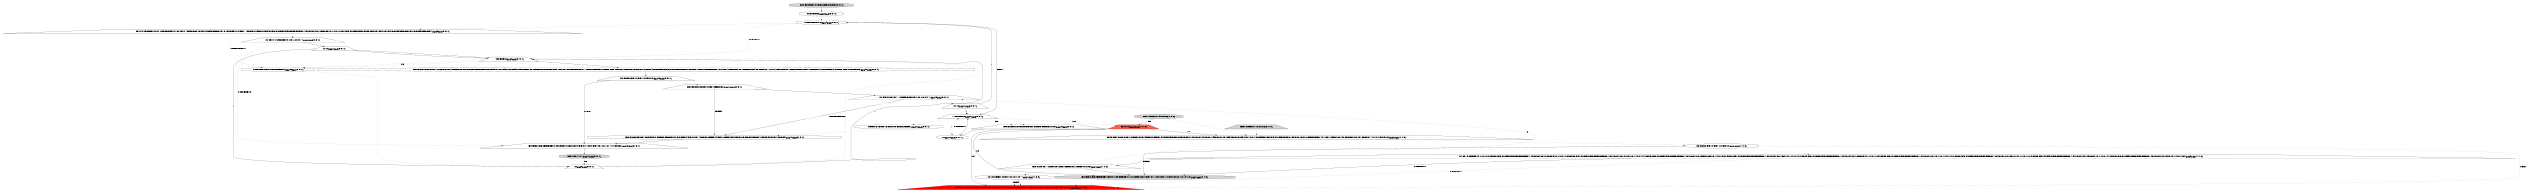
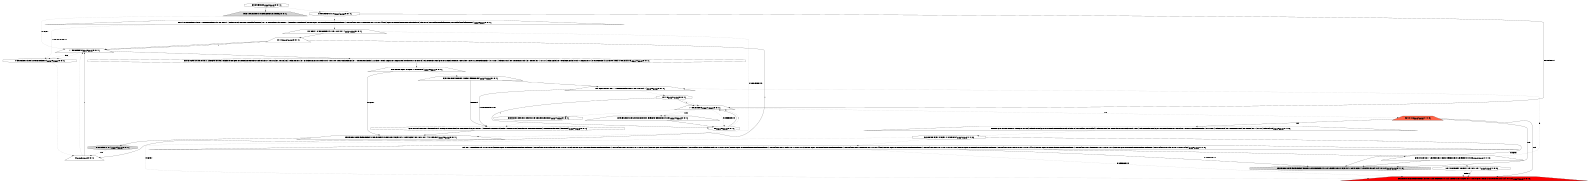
node "testBySegmentResultsUnOptimizedDimextraction['0', '0', '1']": shape octagon -> trapezium
edge "testBySegmentResultsUnOptimizedDimextraction['0', '0', '1']" -> "cannotVectorize()@@@3@@@['0', '0', '1']": reversed
edge "int i = 0@@@16@@@['0', '0', '1']" -> "int segmentCount = 32@@@4@@@['0', '0', '1']": now "int i = 0@@@16@@@['0', '0', '1']" -> "i++@@@18@@@['0', '0', '1']"
edge "int segmentCount = 32@@@4@@@['0', '0', '1']" -> "i < segmentCount@@@8@@@['0', '0', '1']": label "segmentCount" -> "fullQuery"
edge "int segmentCount = 32@@@4@@@['0', '0', '1']" -> "i < segmentCount@@@17@@@['0', '0', '1']": label "context" -> "segmentCount"
node "int i = 0@@@16@@@['0', '0', '1']": shape trapezium -> octagon
node "doTestMergeResultsWithValidLimit['1', '0', '0']": removed
node "doTestMergeResultsWithValidLimit['0', '1', '0']": removed
